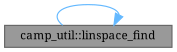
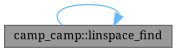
node "camp_util::linspace_find": label "camp_util::linspace_find" -> "camp_camp::linspace_find"
